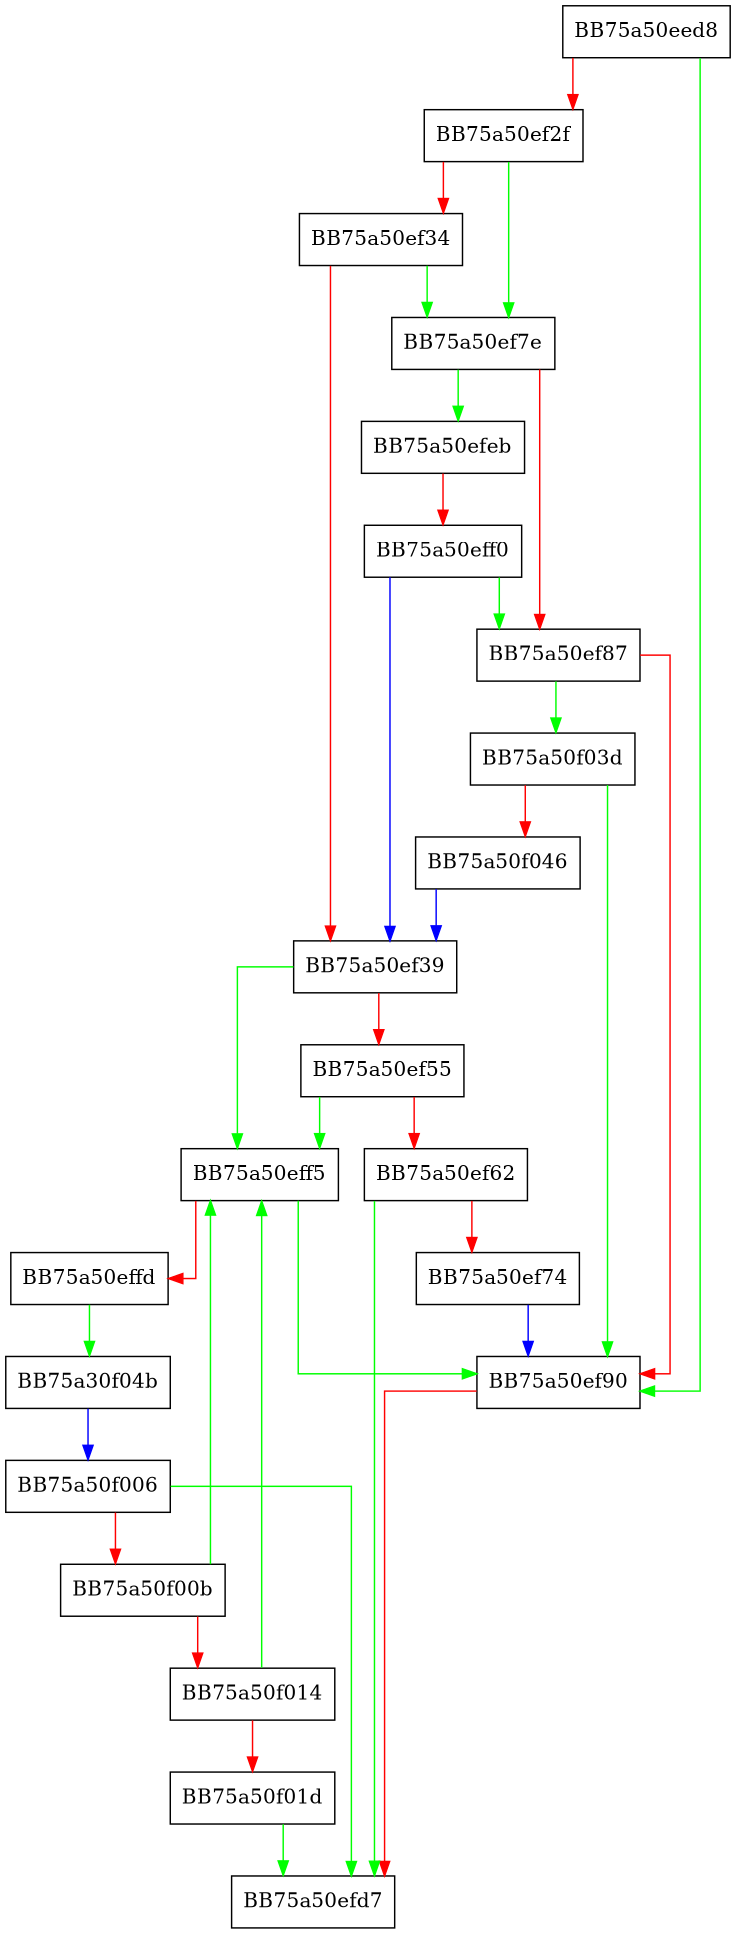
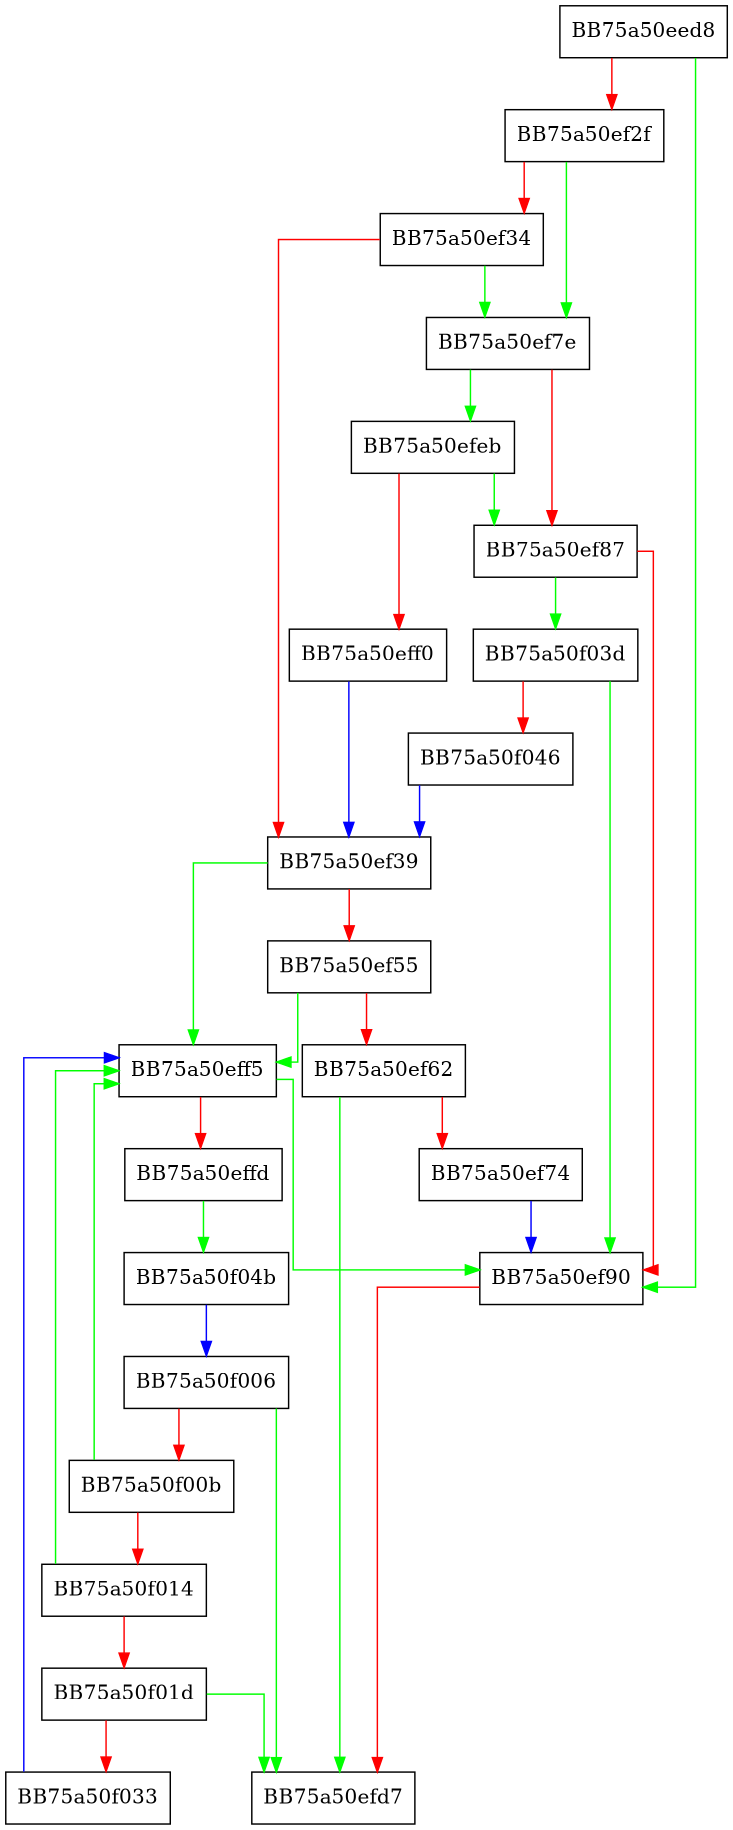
edge "BB75a50eff0" -> "BB75a50ef87": now "BB75a50efeb" -> "BB75a50ef87"
node "BB75a30f04b": label "BB75a30f04b" -> "BB75a50f04b"
node "BB75a50f033": added
